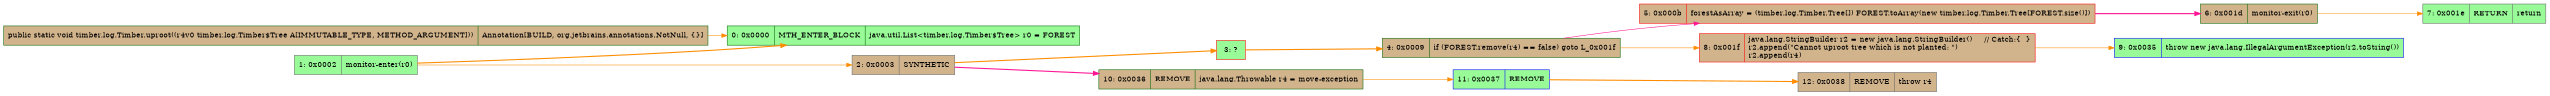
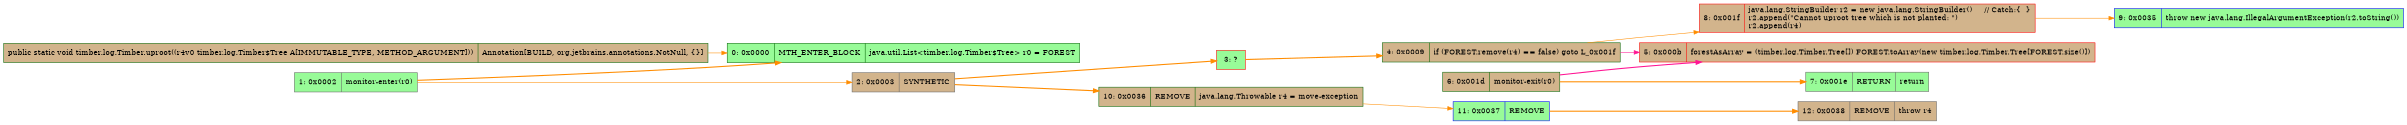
edge "5: 0x000b" -> "6: 0x001d": reversed
edge "6: 0x001d" -> "7: 0x001e": style solid -> bold
edge "2: 0x0003" -> "10: 0x0036": color deeppink -> darkorange
